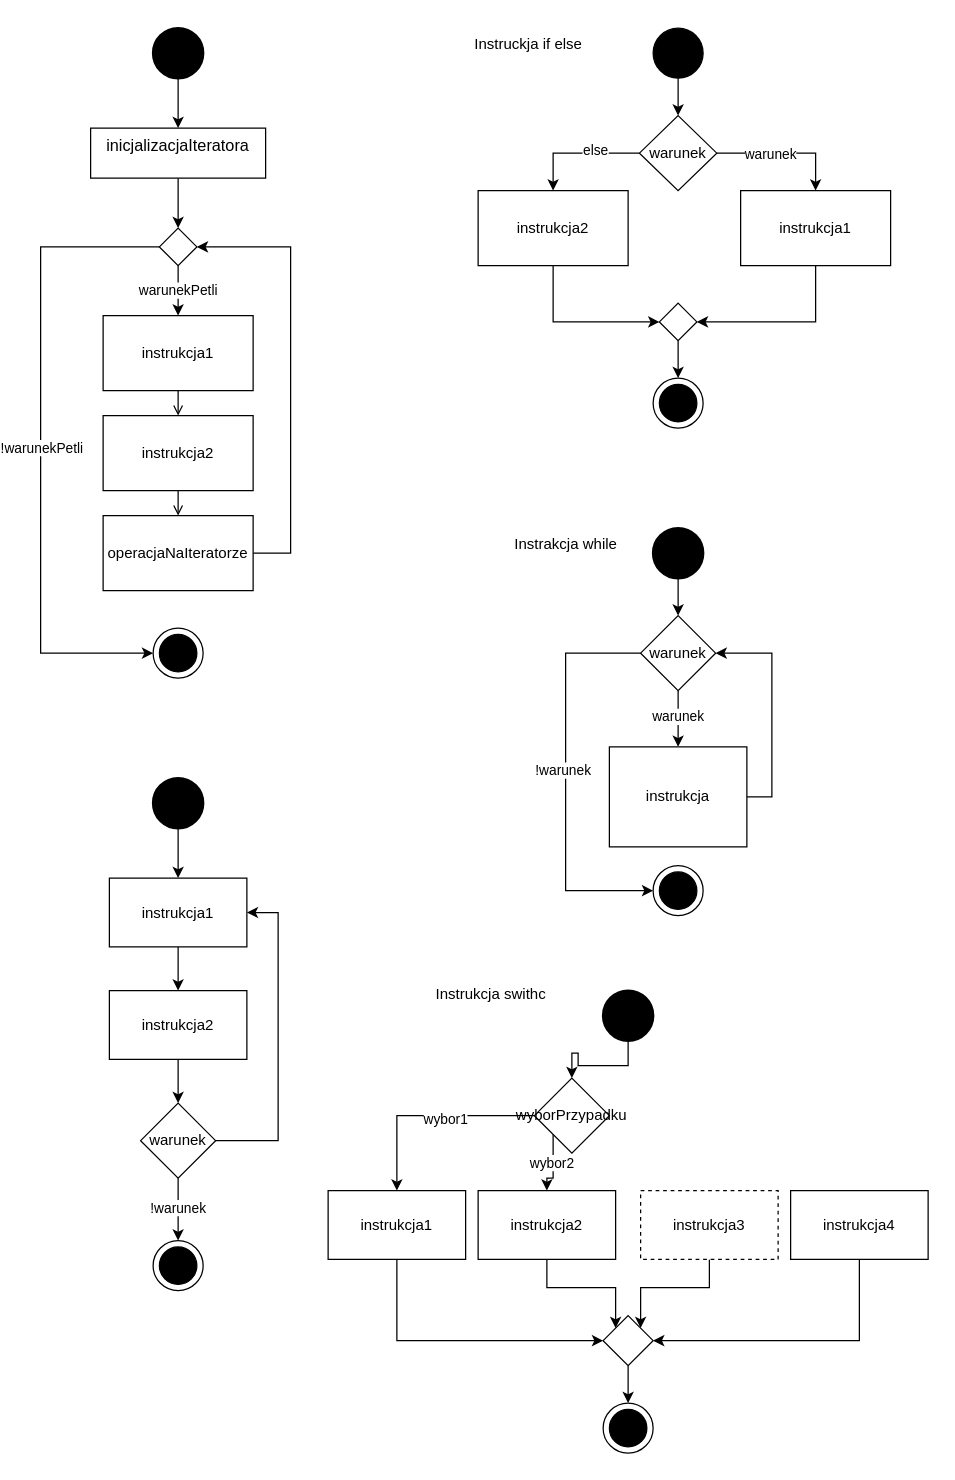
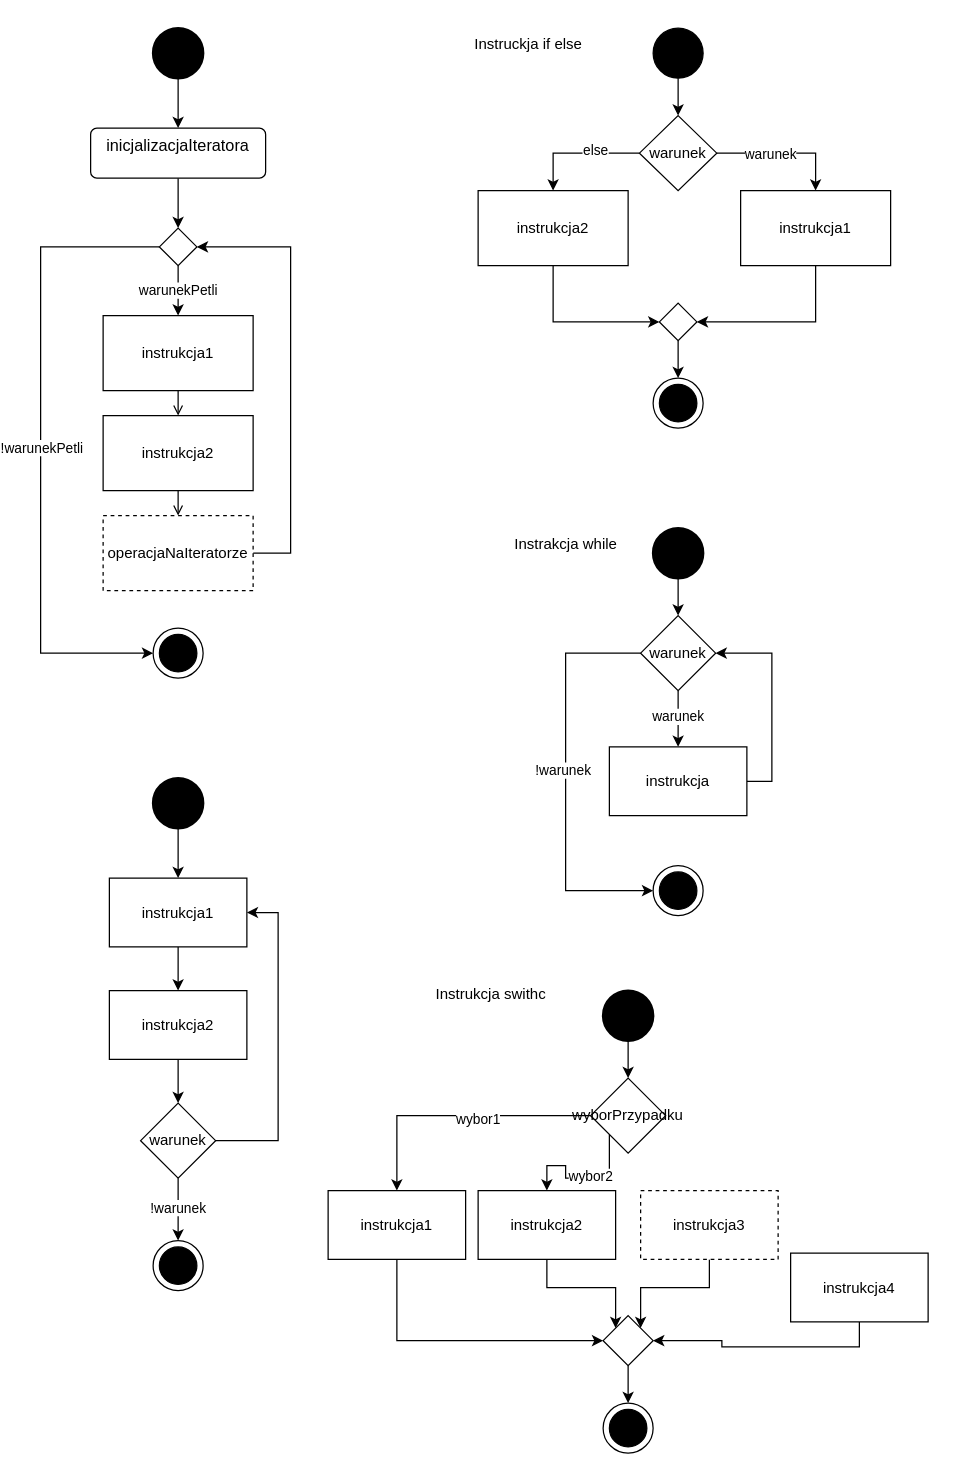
node "inicjalizacjaIteratora": shape rectangle -> rounded rectangle
node "operacjaNaIteratorze": style solid -> dashed
node "instrukcja": size 138x100 -> 138x69
node "wyborPrzypadku": moved (572, 1116) -> (628, 1116)
node "instrukcja4": moved (859, 1225) -> (859, 1288)
